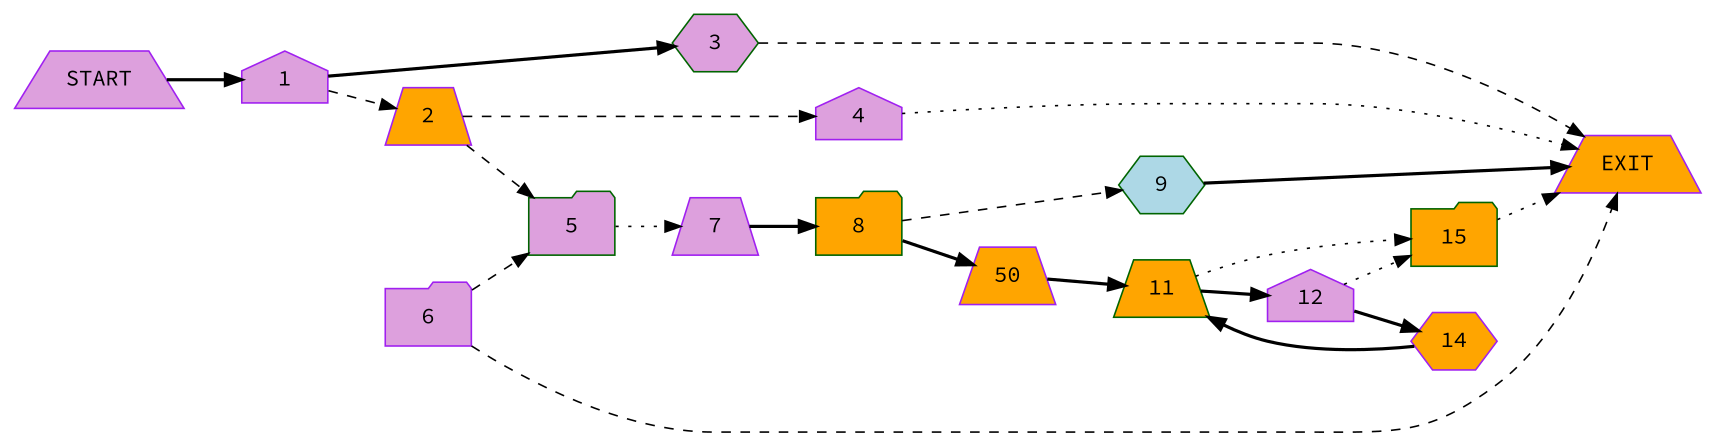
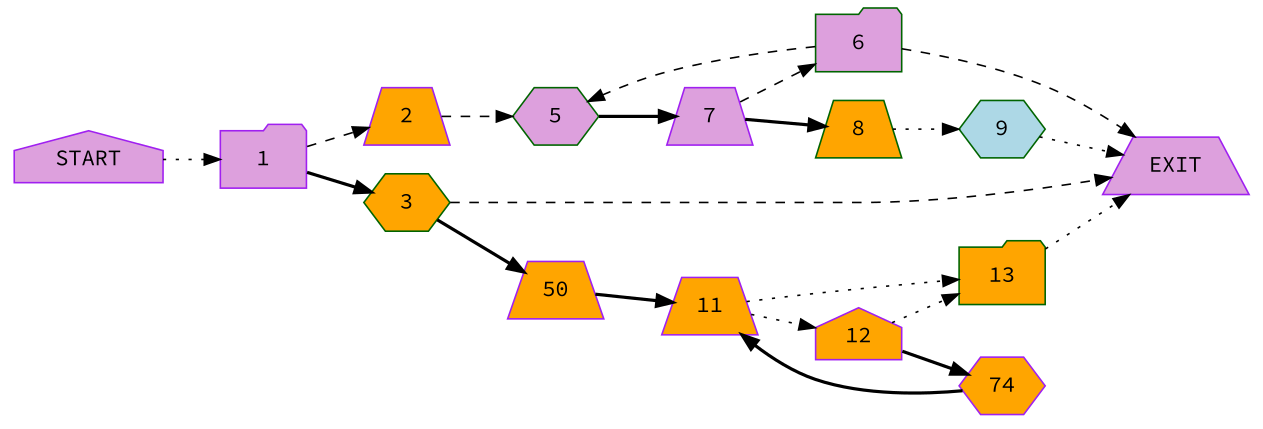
node "3": fillcolor plum -> orange
node "START": shape trapezium -> house
edge "START" -> "1": style bold -> dotted
node "1": shape house -> folder
edge "7" -> "6": added
node "4": removed
node "EXIT": fillcolor orange -> plum
edge "9" -> "EXIT": style bold -> dotted
edge "8" -> "9": style dashed -> dotted
node "5": shape folder -> hexagon
edge "5" -> "7": style dotted -> bold
node "8": shape folder -> trapezium
node "15": label "15" -> "13"
edge "8" -> "50": now "3" -> "50"
node "11": color darkgreen -> purple
edge "11" -> "12": style bold -> dotted
node "12": fillcolor plum -> orange
node "6": color purple -> darkgreen
node "14": label "14" -> "74"
